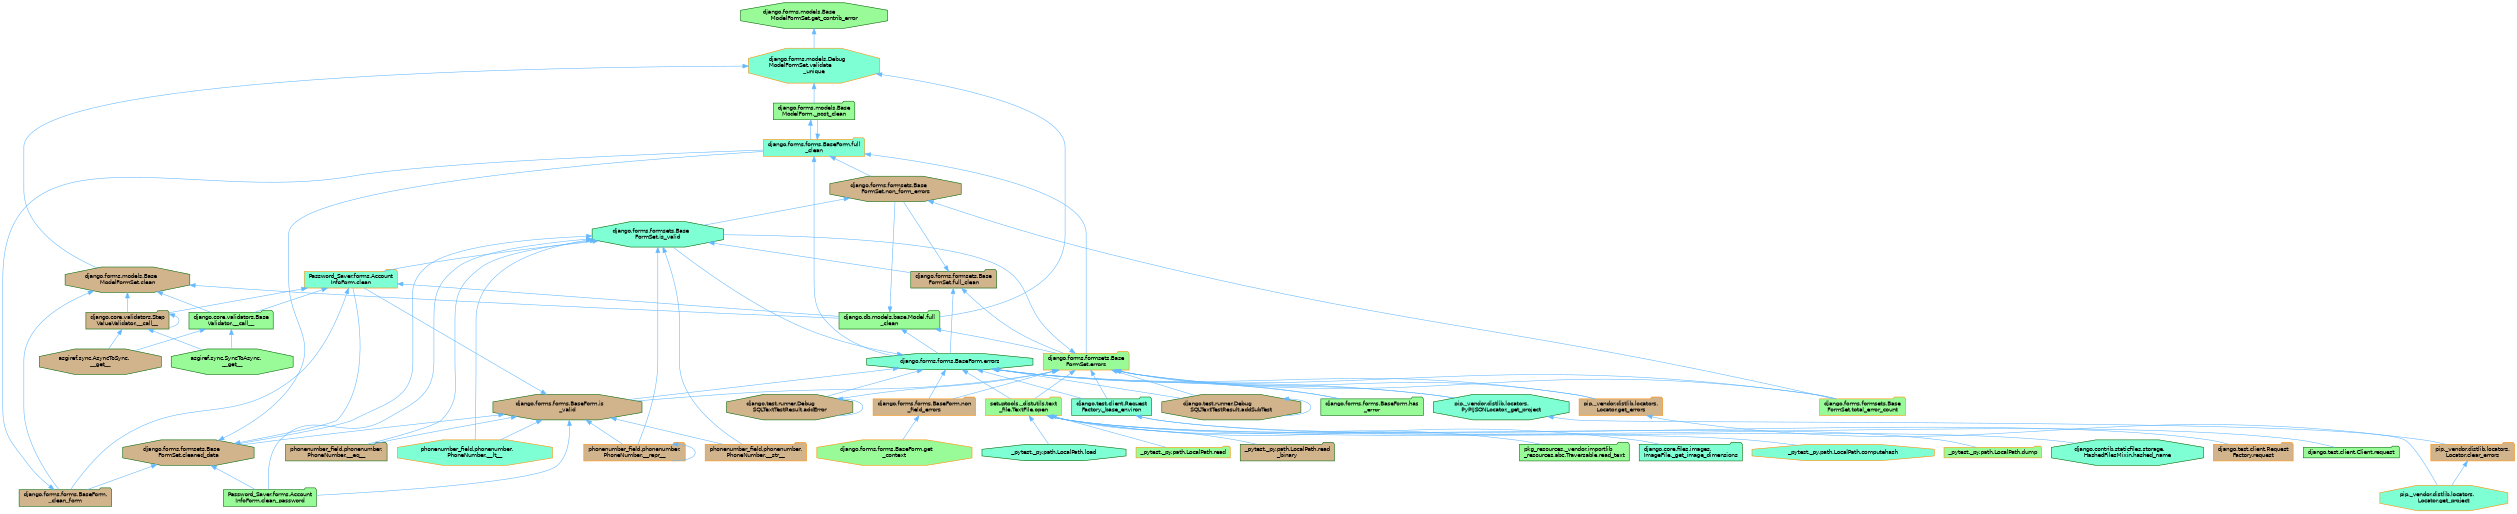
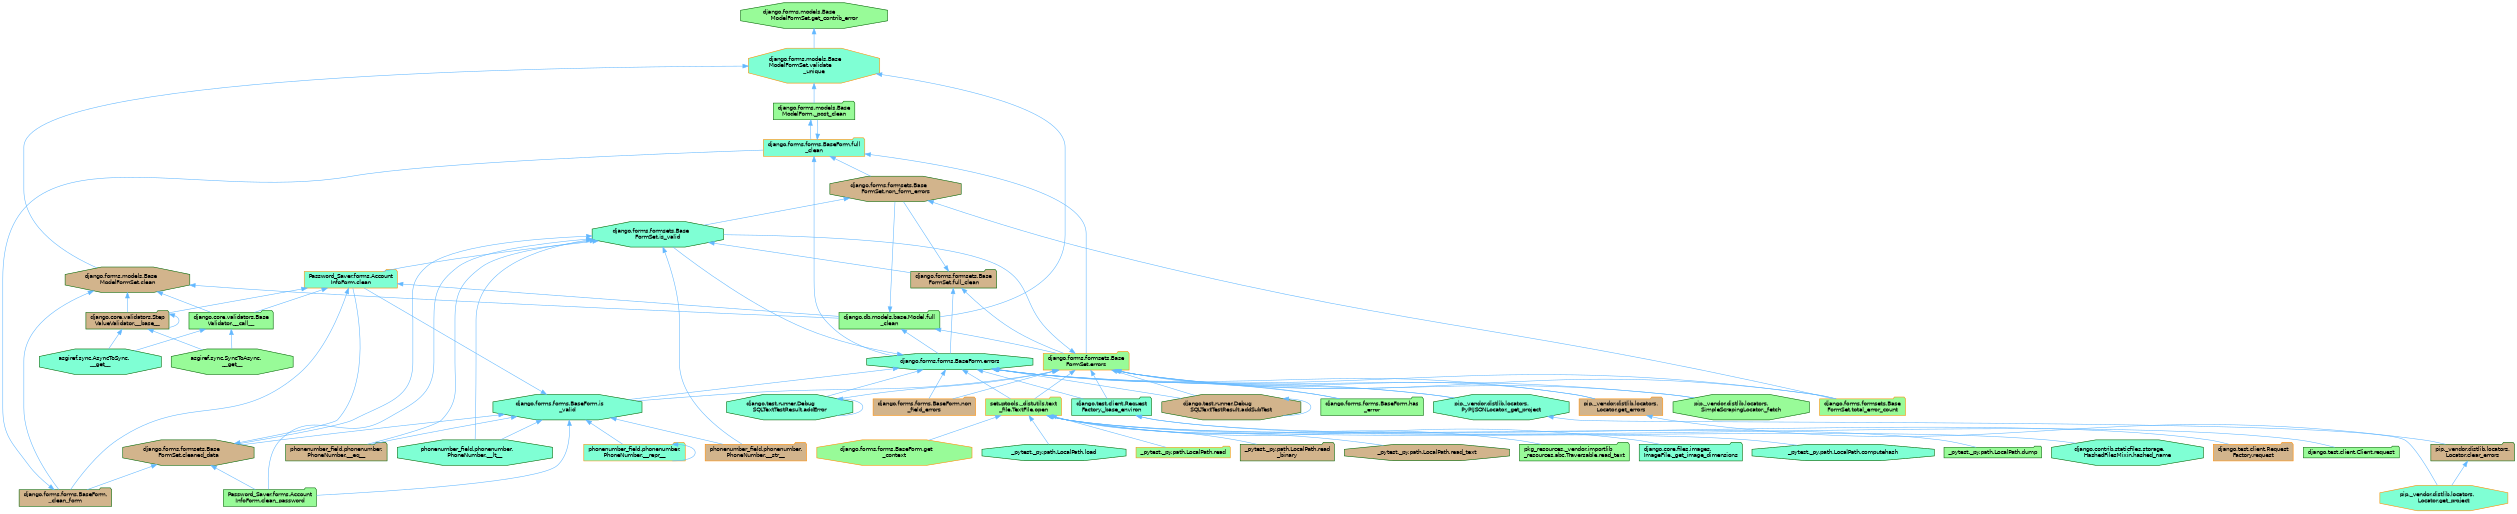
node "django.forms.models.Debug ModelFormSet.validate _unique": label "django.forms.models.Debug ModelFormSet.validate _unique" -> "django.forms.models.Base ModelFormSet.validate _unique"
edge "django.forms.forms.BaseForm.full _clean" -> "django.forms.formsets.Base FormSet.cleaned_data": removed
node "django.core.validators.Step ValueValidator.__call__": label "django.core.validators.Step ValueValidator.__call__" -> "django.core.validators.Step ValueValidator.__base__"
edge "phonenumber_field.phonenumber. PhoneNumber.__repr__" -> "django.forms.formsets.Base FormSet.is_valid": removed
node "asgiref.sync.AsyncToSync. __get__": fillcolor tan -> aquamarine
node "django.forms.forms.BaseForm.is _valid": fillcolor tan -> aquamarine
node "django.test.runner.Debug SQLTextTestResult.addError": fillcolor tan -> aquamarine
node "pip._vendor.distlib.locators. SimpleScrapingLocator._fetch": added
edge "django.forms.forms.BaseForm.get _context" -> "django.forms.forms.BaseForm.non _field_errors": now "django.forms.forms.BaseForm.get _context" -> "setuptools._distutils.text _file.TextFile.open"
node "phonenumber_field.phonenumber. PhoneNumber.__lt__": color darkorange -> darkgreen
node "phonenumber_field.phonenumber. PhoneNumber.__repr__": fillcolor tan -> aquamarine
node "_pytest._py.path.LocalPath.read_text": added
node "_pytest._py.path.LocalPath.computehash": color darkorange -> darkgreen
node "_pytest._py.path.LocalPath.dump": color darkorange -> darkgreen
node "pip._vendor.distlib.locators. Locator.clear_errors": color darkorange -> darkgreen
